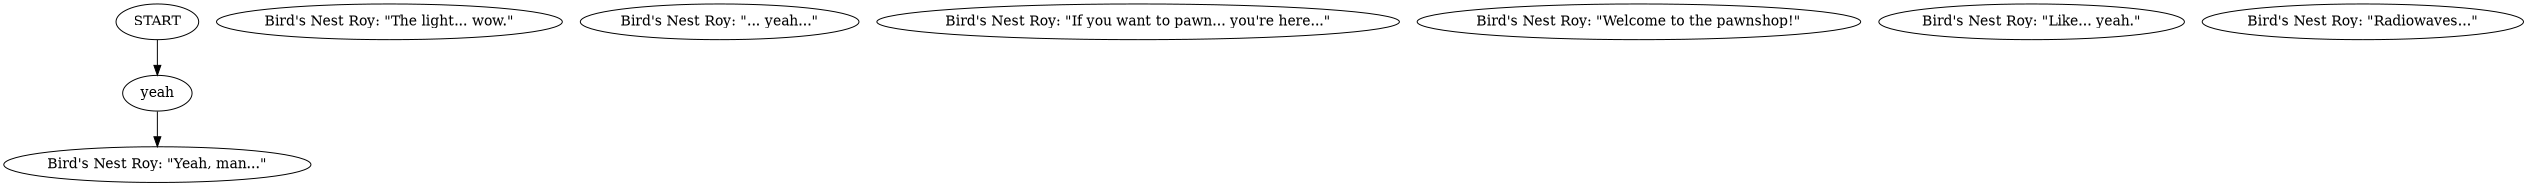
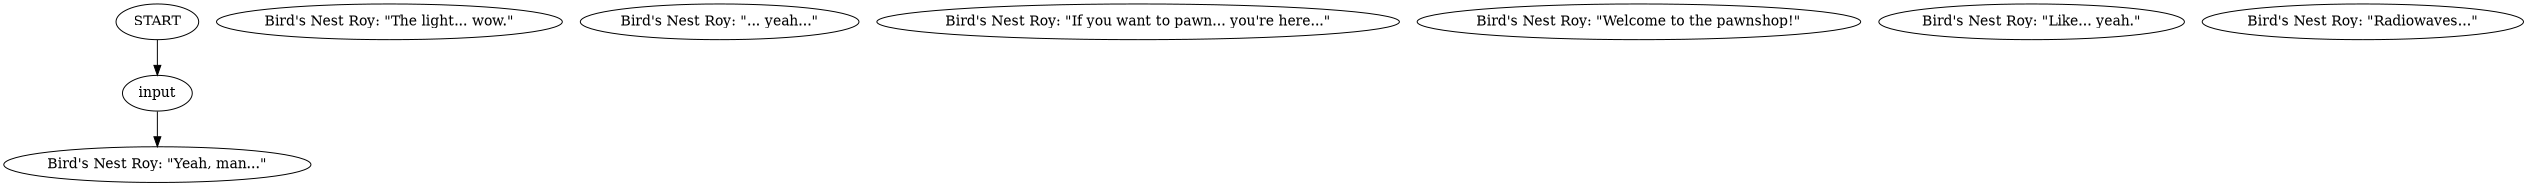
node "yeah": label "yeah" -> "input"
